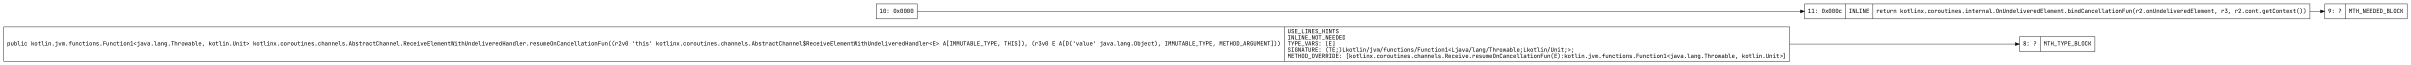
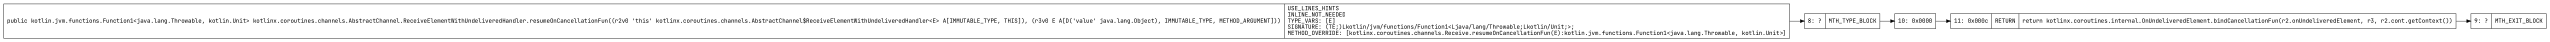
node "11: 0x000c": text "INLINE" -> "RETURN"
node "9: ?": text "MTH_NEEDED_BLOCK" -> "MTH_EXIT_BLOCK"
edge "8: ?" -> "10: 0x0000": added
